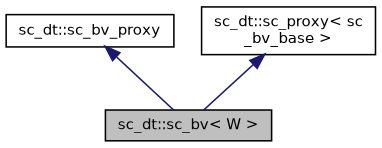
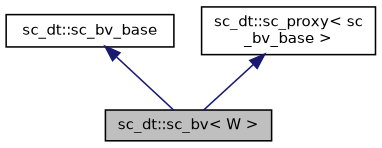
node "sc_dt::sc_bv_proxy": label "sc_dt::sc_bv_proxy" -> "sc_dt::sc_bv_base"
